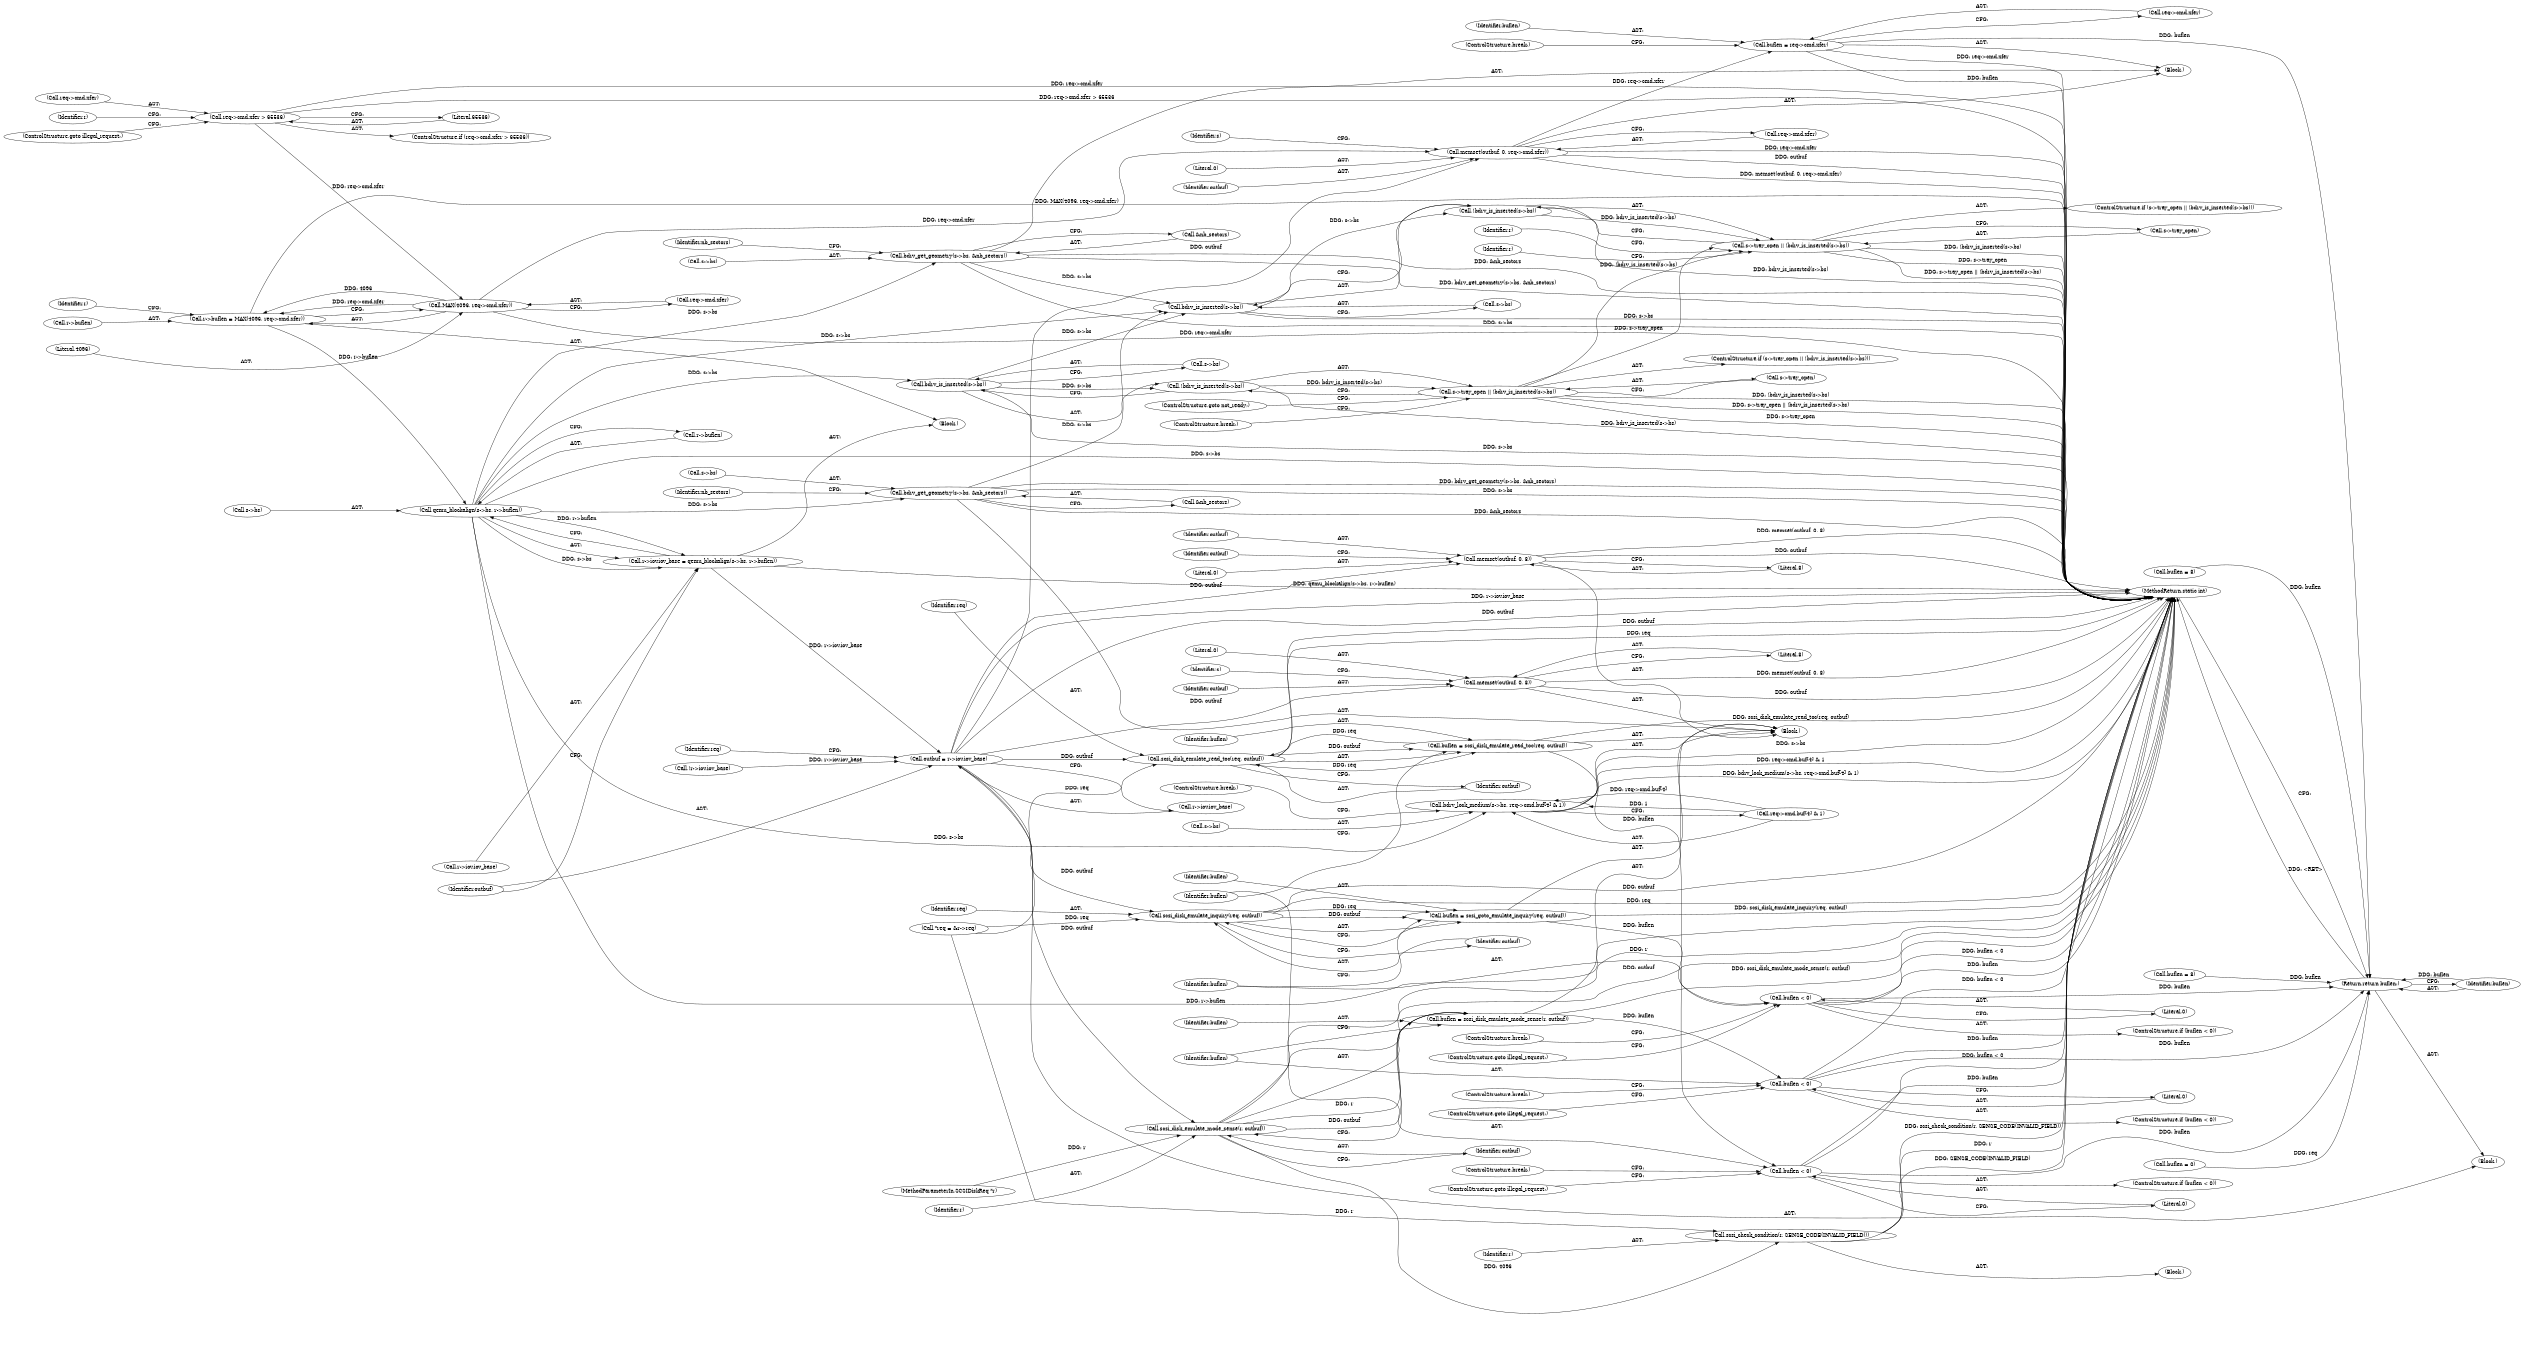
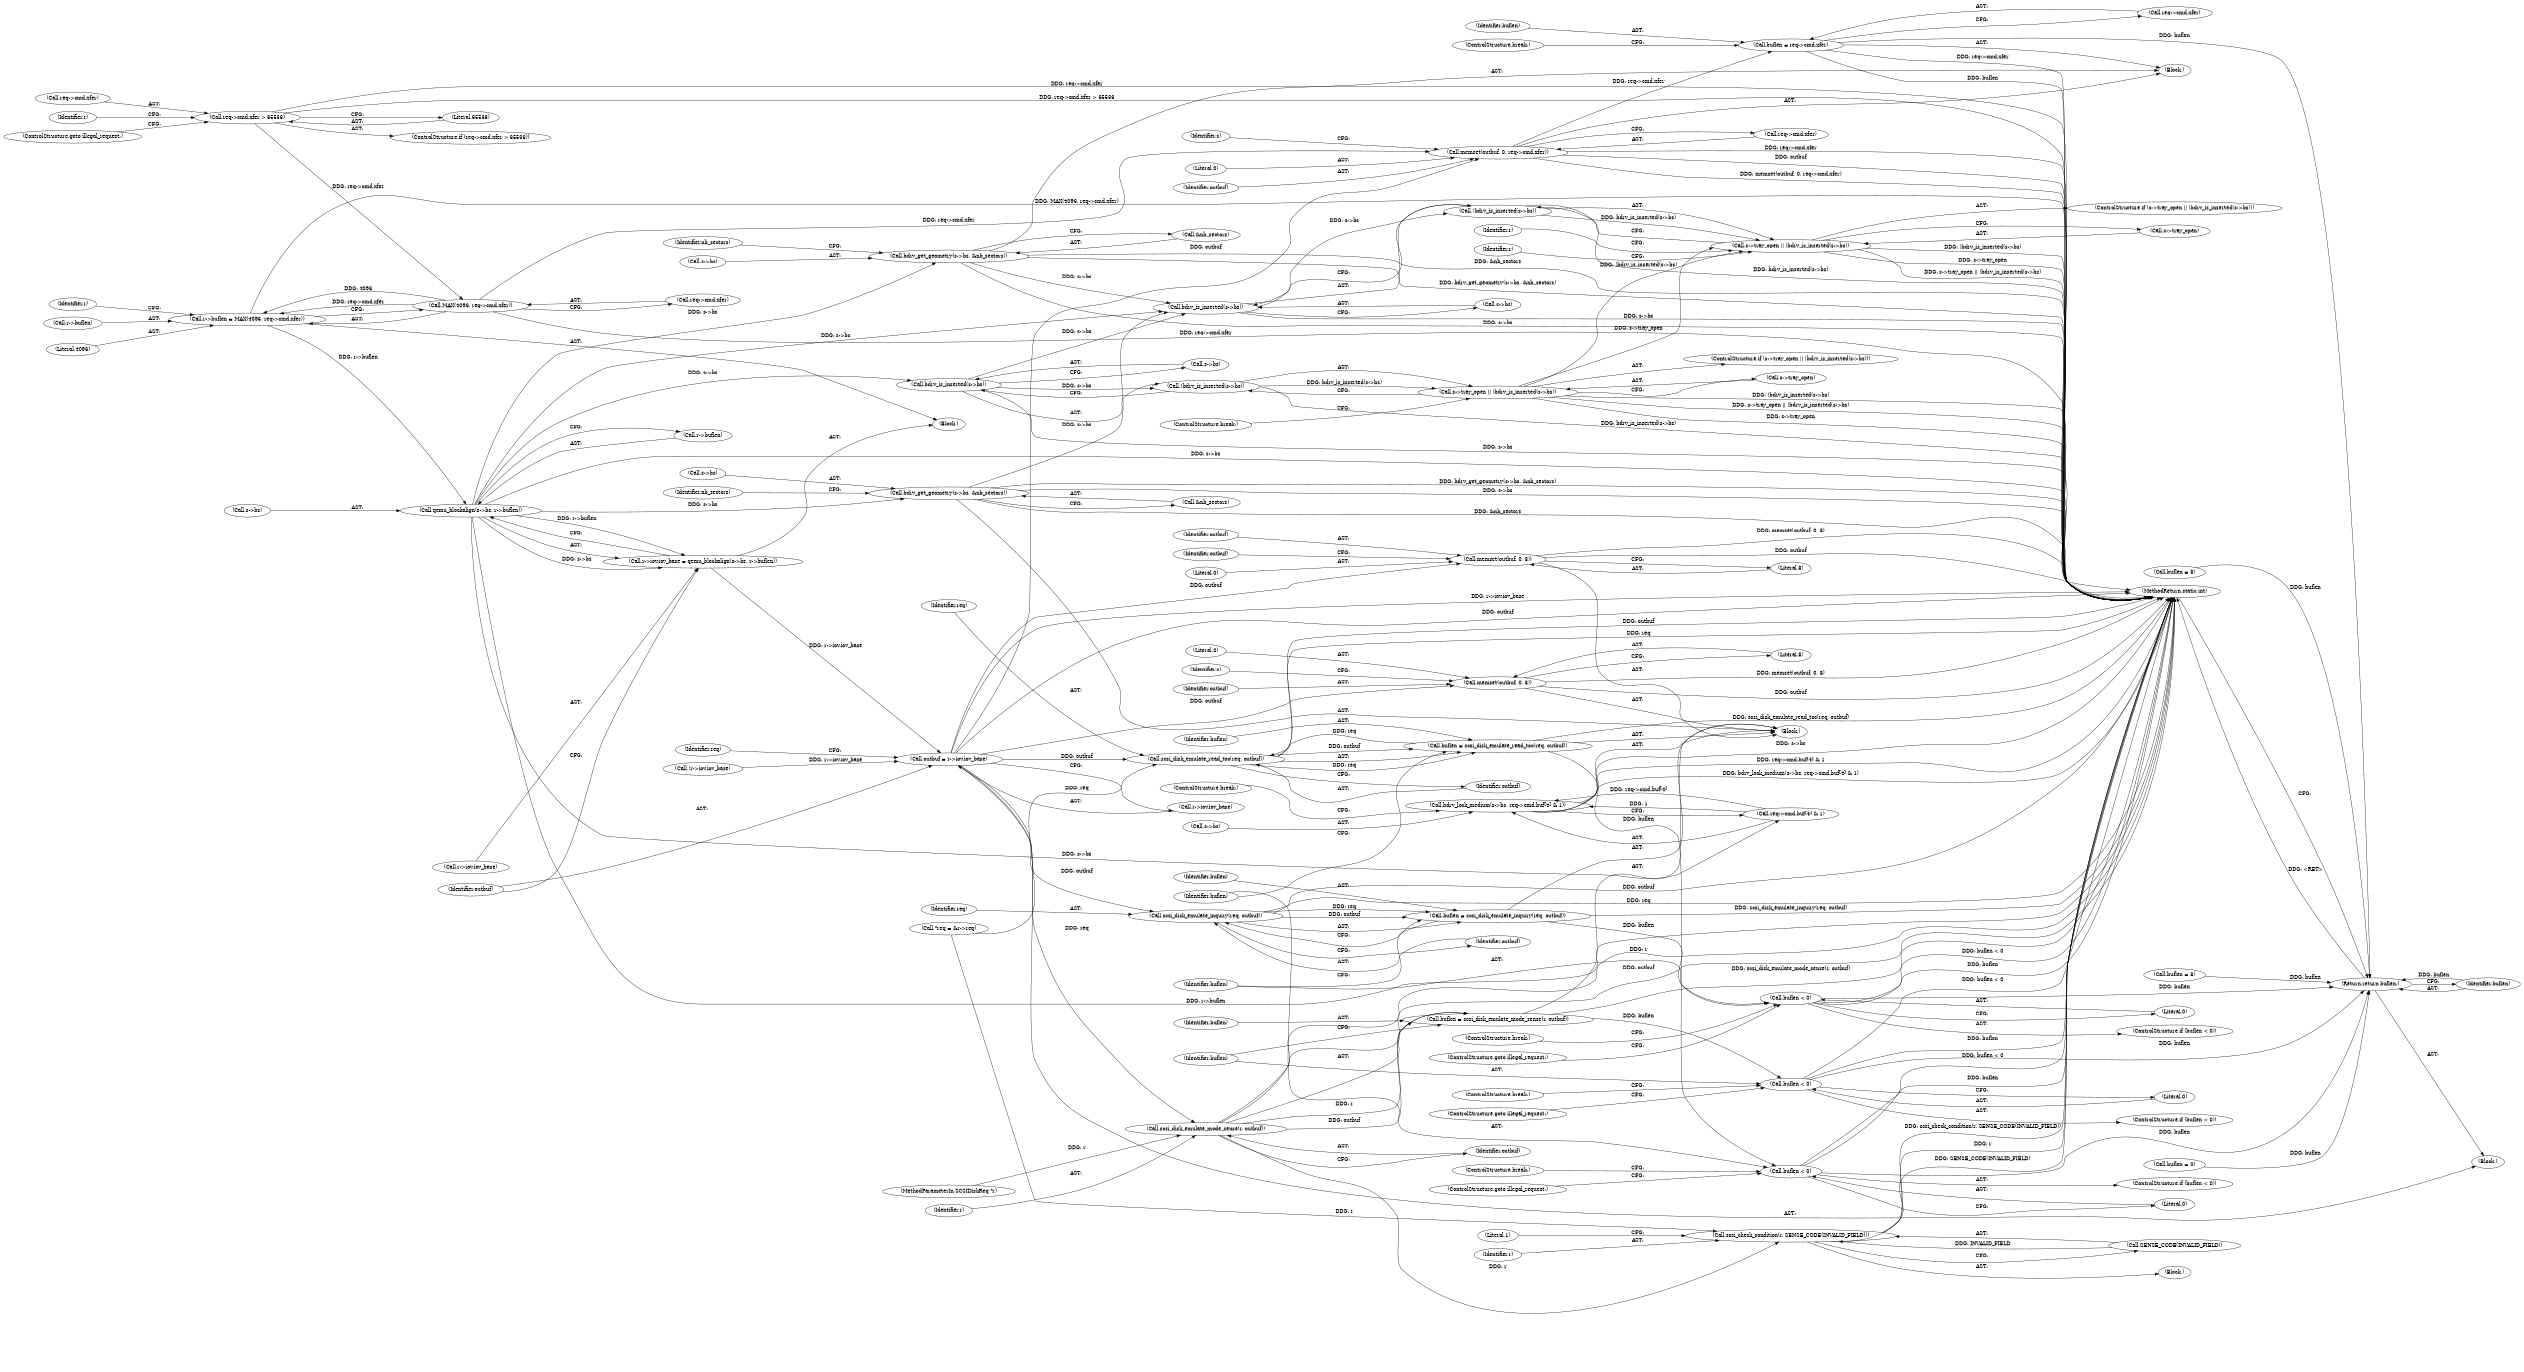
edge "(Literal,4096)" -> "(Call,MAX(4096, req->cmd.xfer))": now "(Literal,4096)" -> "(Call,r->buflen = MAX(4096, req->cmd.xfer))"
node "(ControlStructure,goto not_ready;)": removed
edge "(Call,r->iov.iov_base = qemu_blockalign(s->bs, r->buflen))" -> "(MethodReturn,static int)": removed, label "DDG: qemu_blockalign(s->bs, r->buflen)"
edge "(Call,qemu_blockalign(s->bs, r->buflen))" -> "(Call,bdrv_lock_medium(s->bs, req->cmd.buf[4] & 1))": now "(Call,qemu_blockalign(s->bs, r->buflen))" -> "(Call,req->cmd.buf[4] & 1)"
node "(Call,buflen = scsi_goto_emulate_inquiry(req, outbuf))": label "(Call,buflen = scsi_goto_emulate_inquiry(req, outbuf))" -> "(Call,buflen = scsi_disk_emulate_inquiry(req, outbuf))"
edge "(Call,*req = &r->req)" -> "(Call,scsi_disk_emulate_inquiry(req, outbuf))": removed, label "DDG: req"
edge "(Call,outbuf = r->iov.iov_base)" -> "(Call,scsi_disk_emulate_mode_sense(r, outbuf))": label "DDG: outbuf" -> "DDG: req"
edge "(Call,buflen = scsi_disk_emulate_mode_sense(r, outbuf))" -> "(Call,scsi_disk_emulate_mode_sense(r, outbuf))": removed, label "CFG:"
edge "(Call,buflen = 0)" -> "(Return,return buflen;)": label "DDG: req" -> "DDG: buflen"
node "(Literal,1)": added
node "(Call,SENSE_CODE(INVALID_FIELD))": added
edge "(Call,scsi_disk_emulate_mode_sense(r, outbuf))" -> "(Call,scsi_check_condition(r, SENSE_CODE(INVALID_FIELD)))": label "DDG: 4096" -> "DDG: r"
